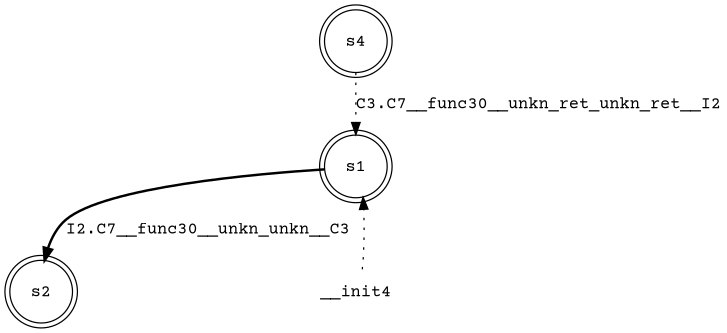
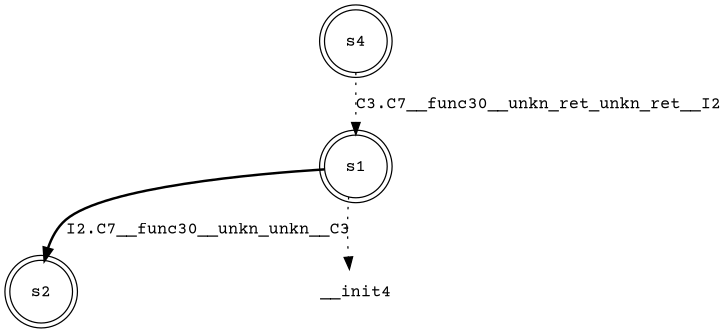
edge "__init4" -> "s1": reversed
